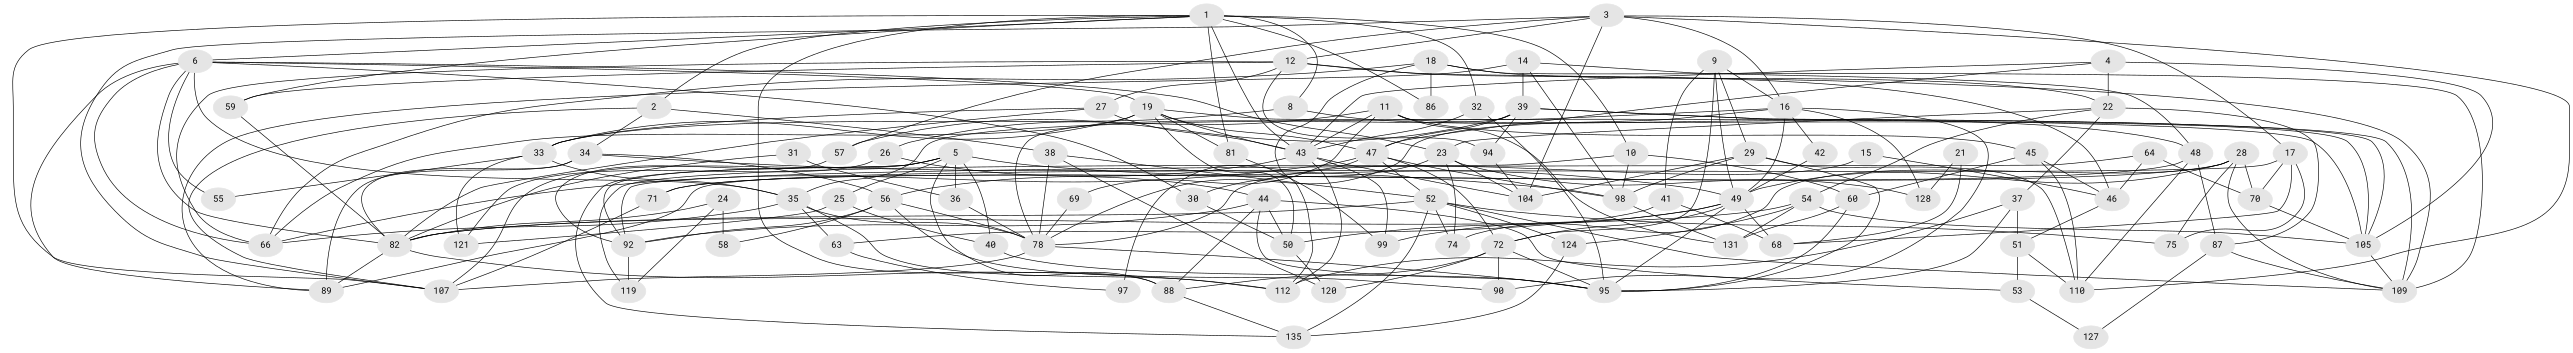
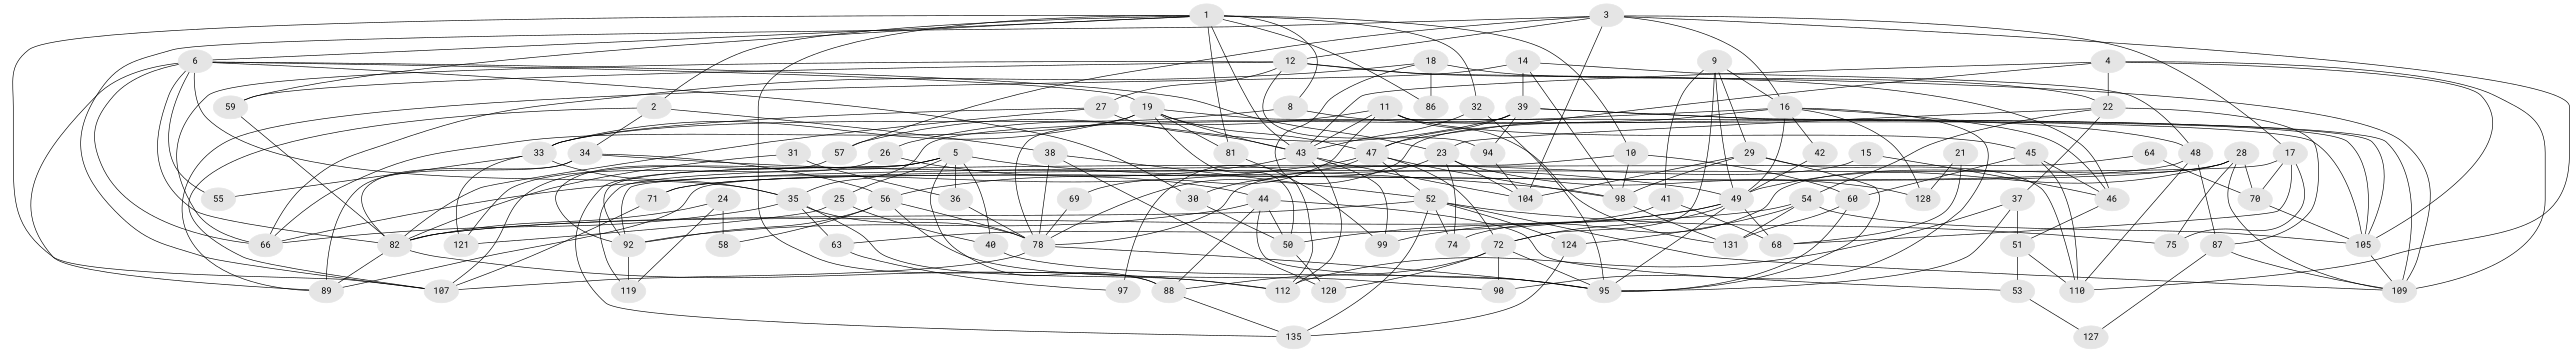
edge "18" -- "109": now "4" -- "109"
edge "64" -- "46": now "16" -- "46"
